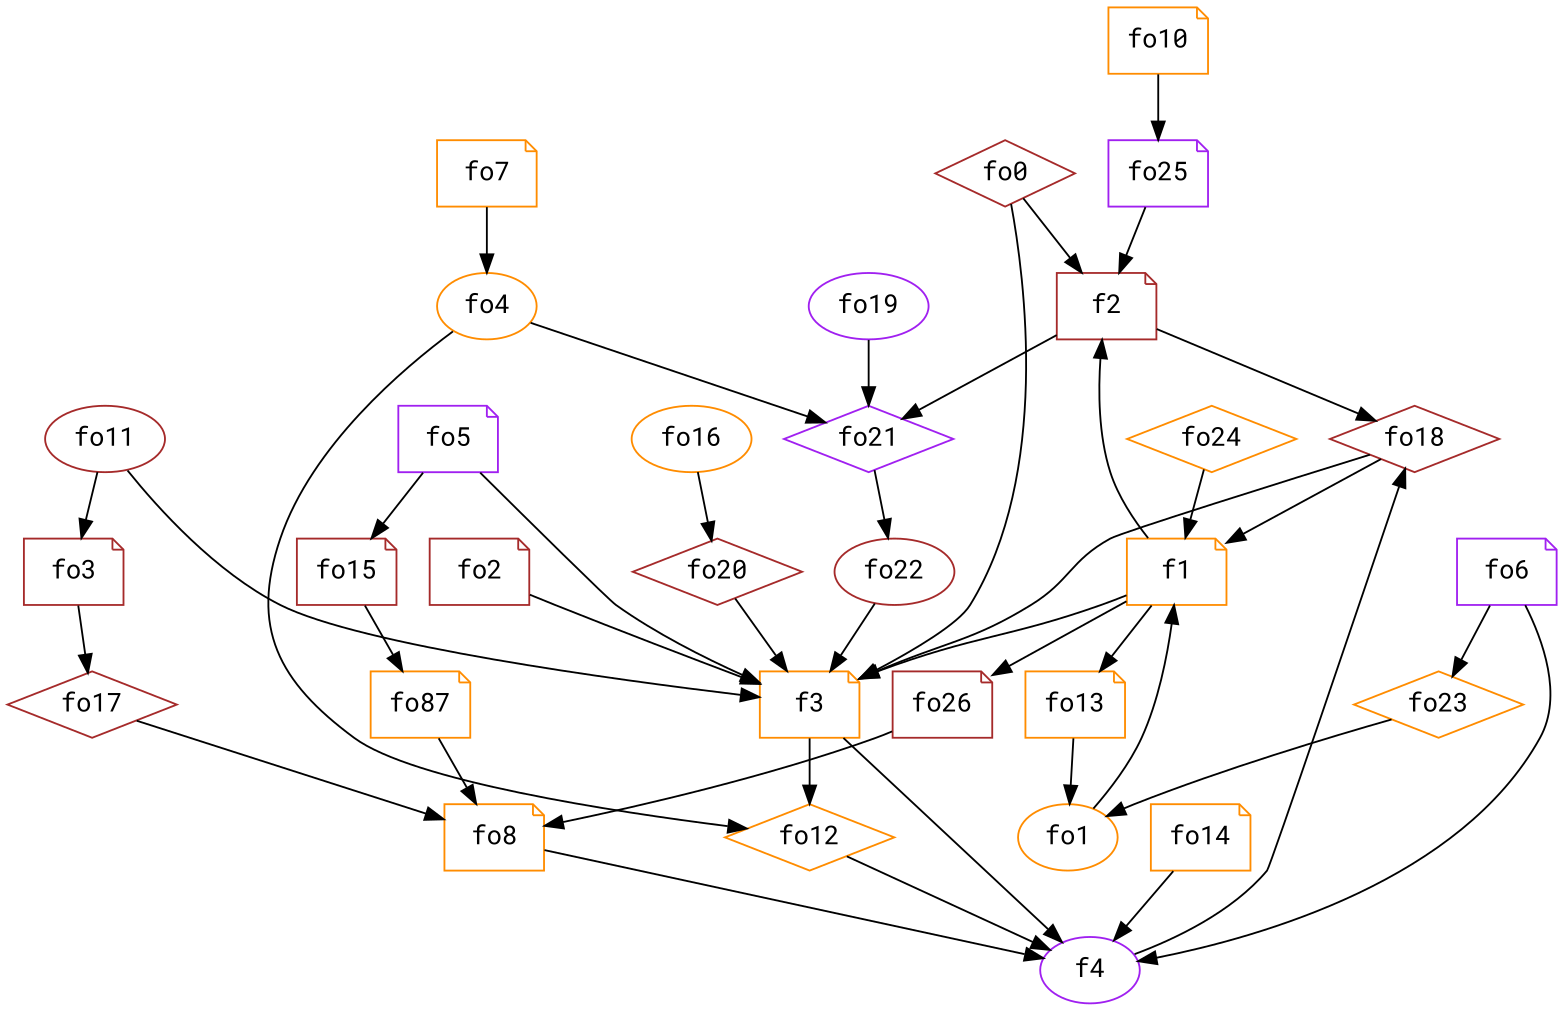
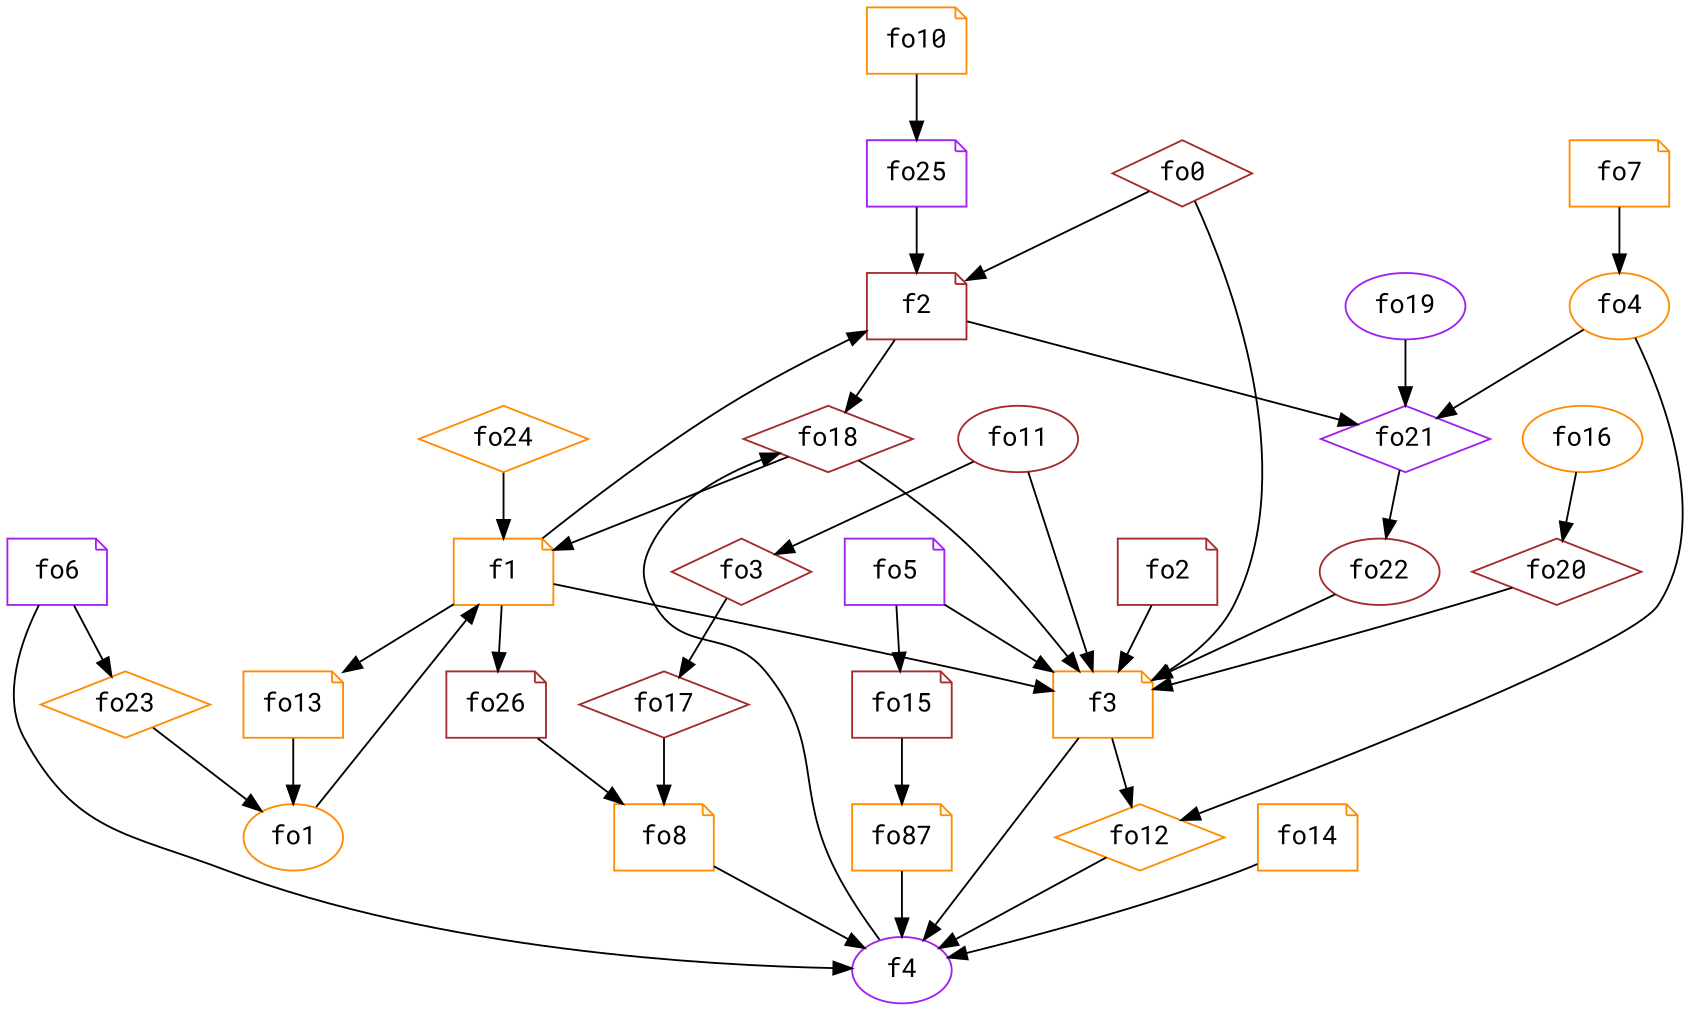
node "fo3": shape note -> diamond
edge "fo87" -> "fo8": now "fo87" -> "f4"
